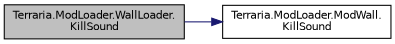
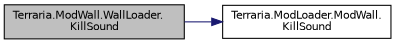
node "Terraria.ModLoader.WallLoader. KillSound": label "Terraria.ModLoader.WallLoader. KillSound" -> "Terraria.ModWall.WallLoader. KillSound"
